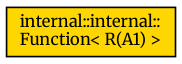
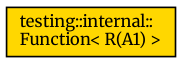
node "internal::internal:: Function< R(A1) >": label "internal::internal:: Function< R(A1) >" -> "testing::internal:: Function< R(A1) >"
